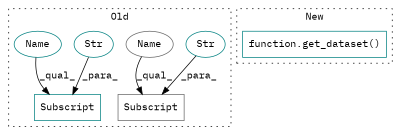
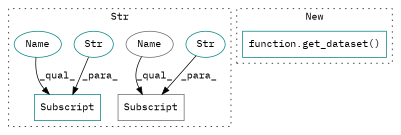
cluster "Old": label "Old" -> "Str"
